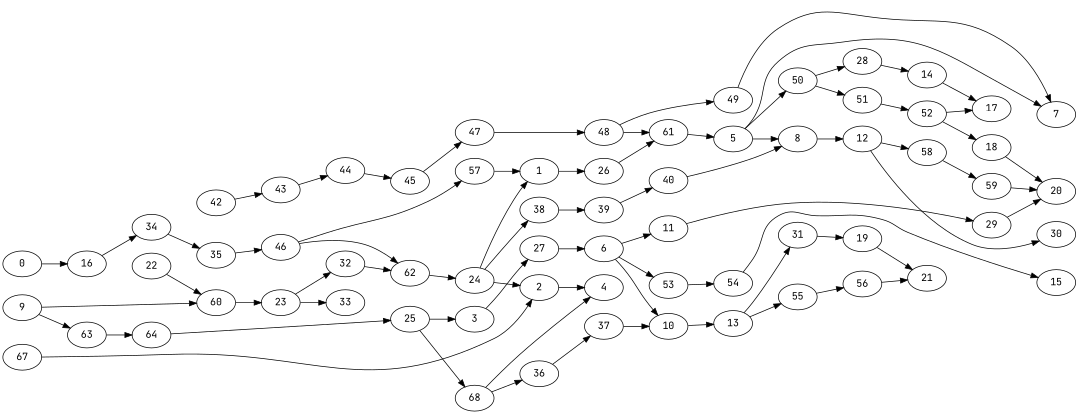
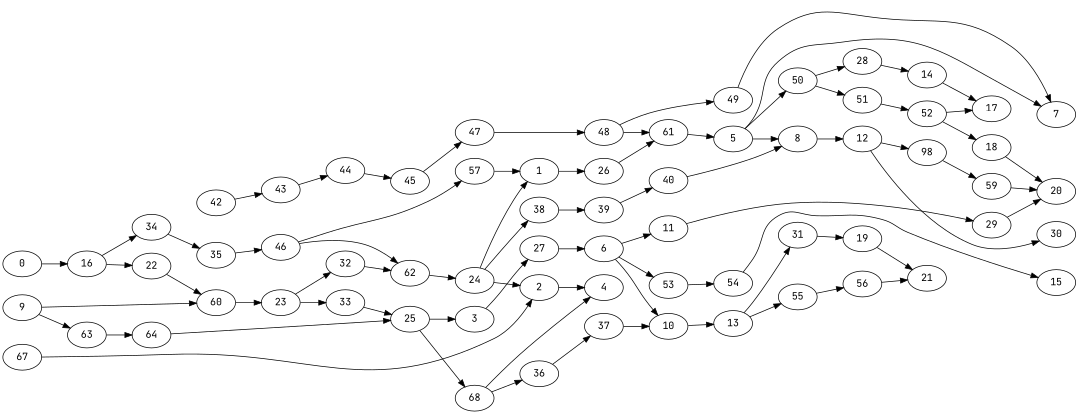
node "58": label "58" -> "98"
edge "16" -> "22": added
edge "33" -> "25": added
